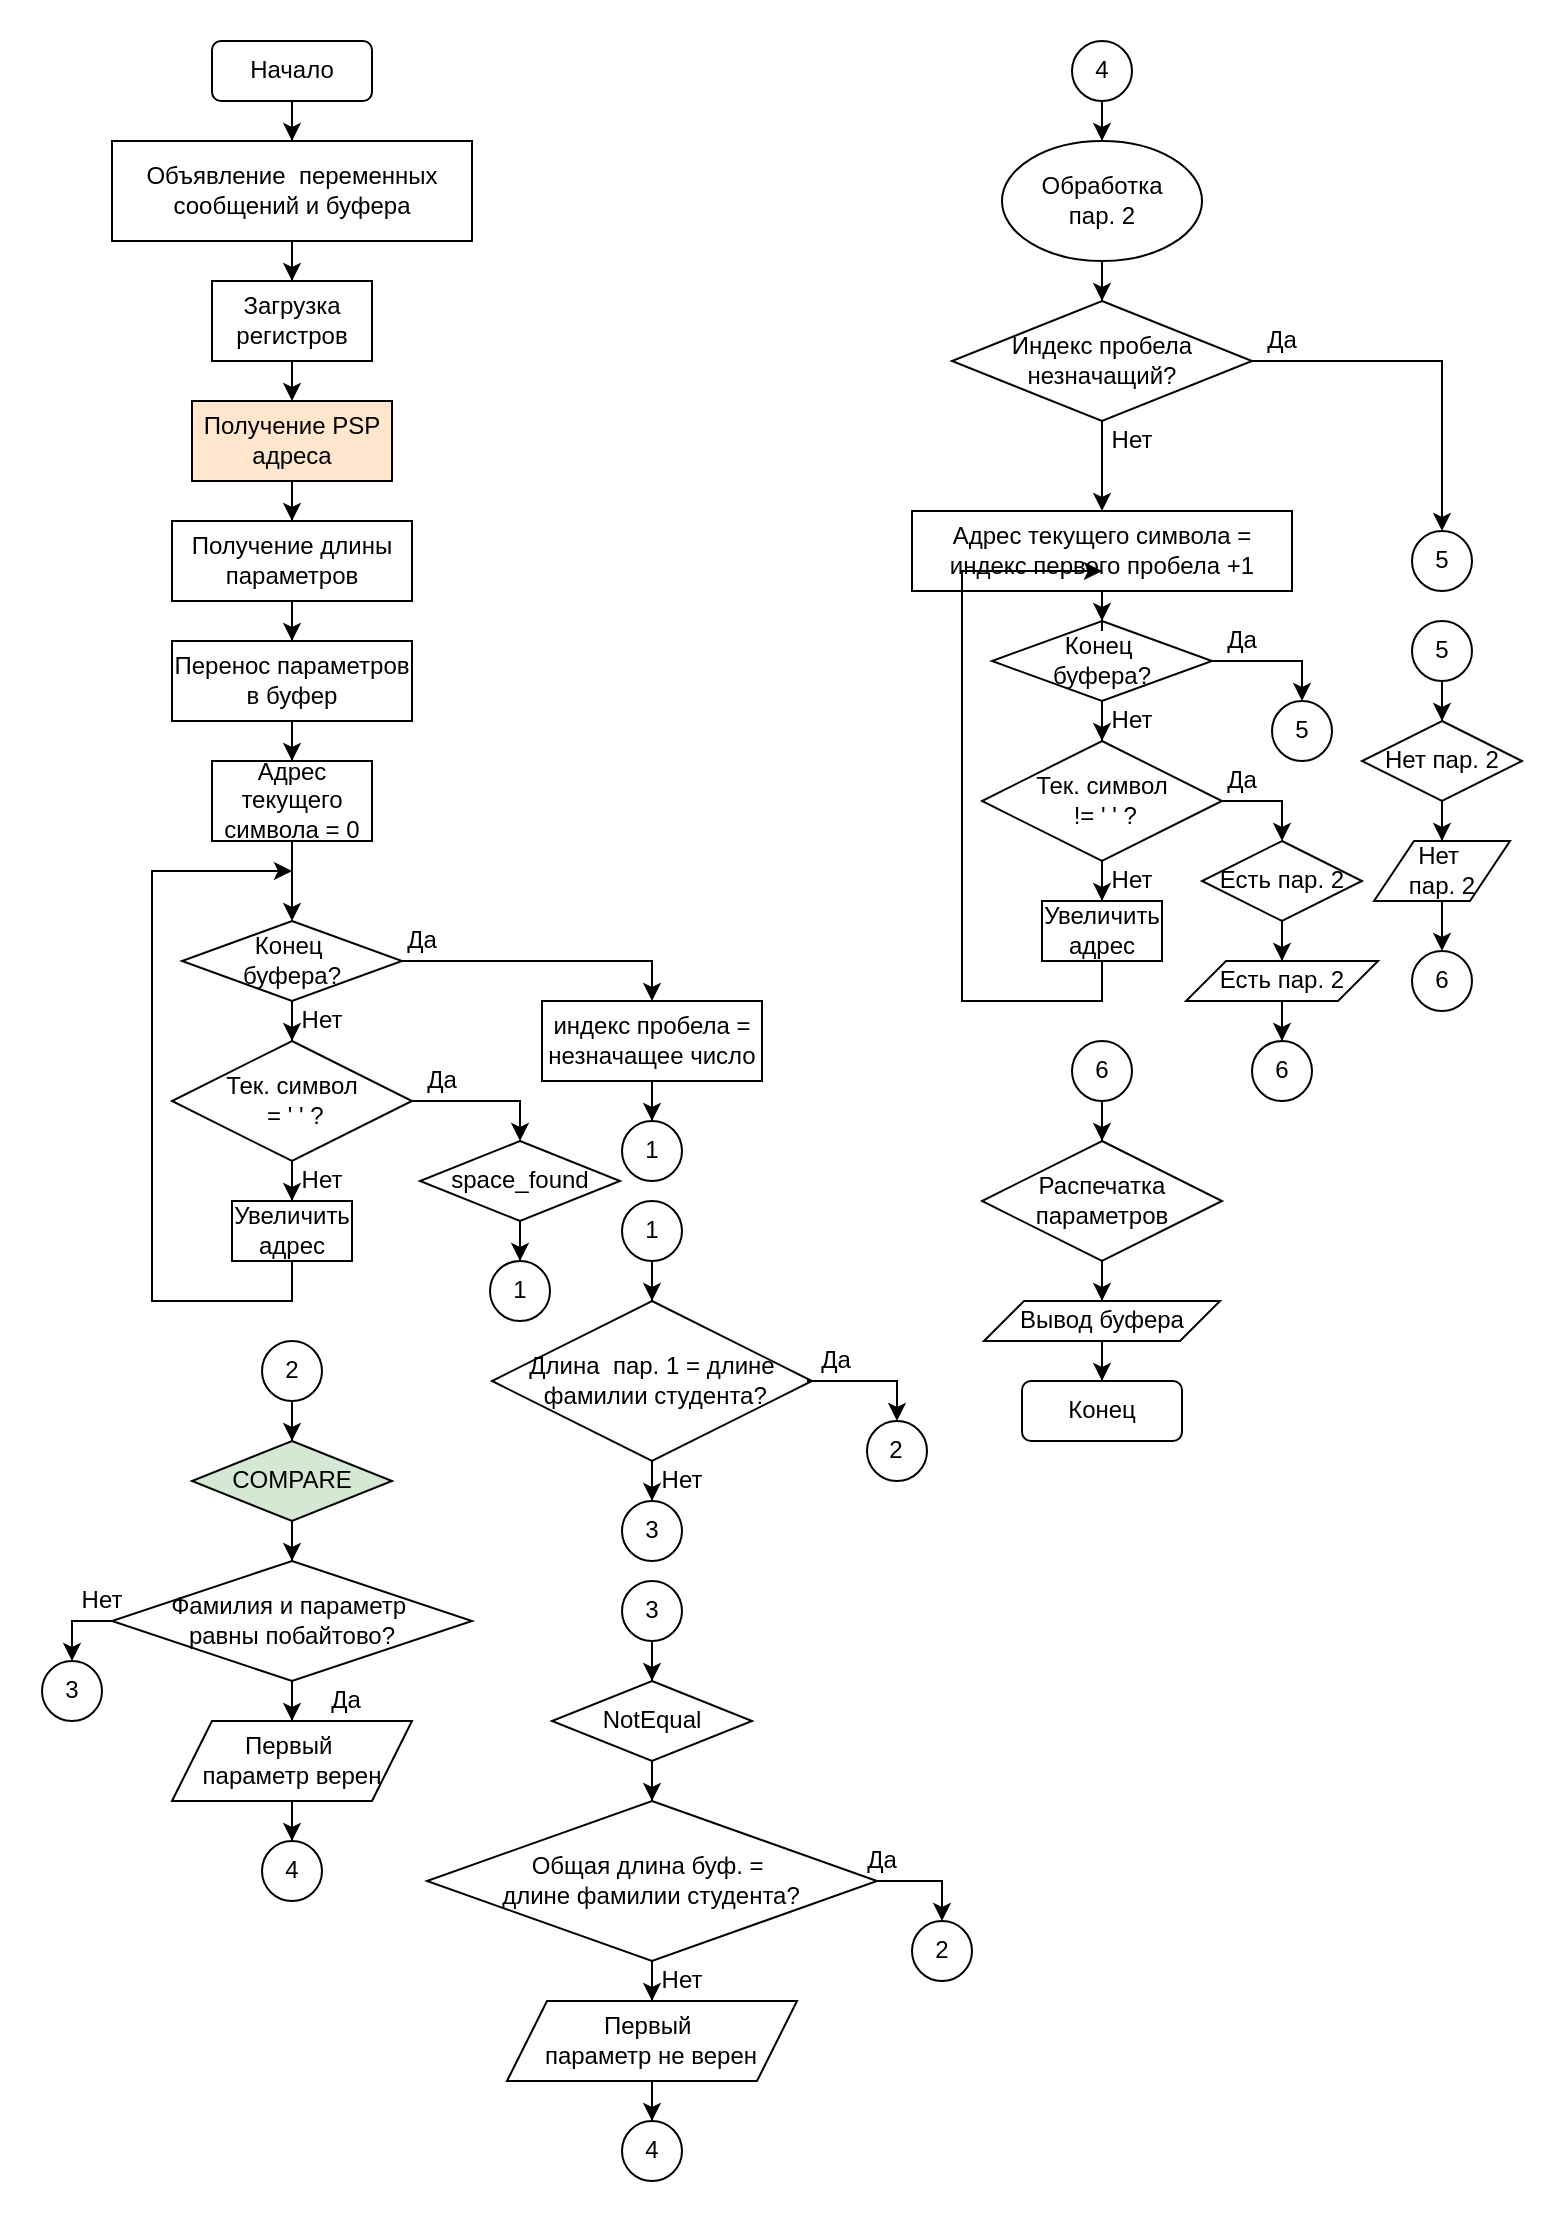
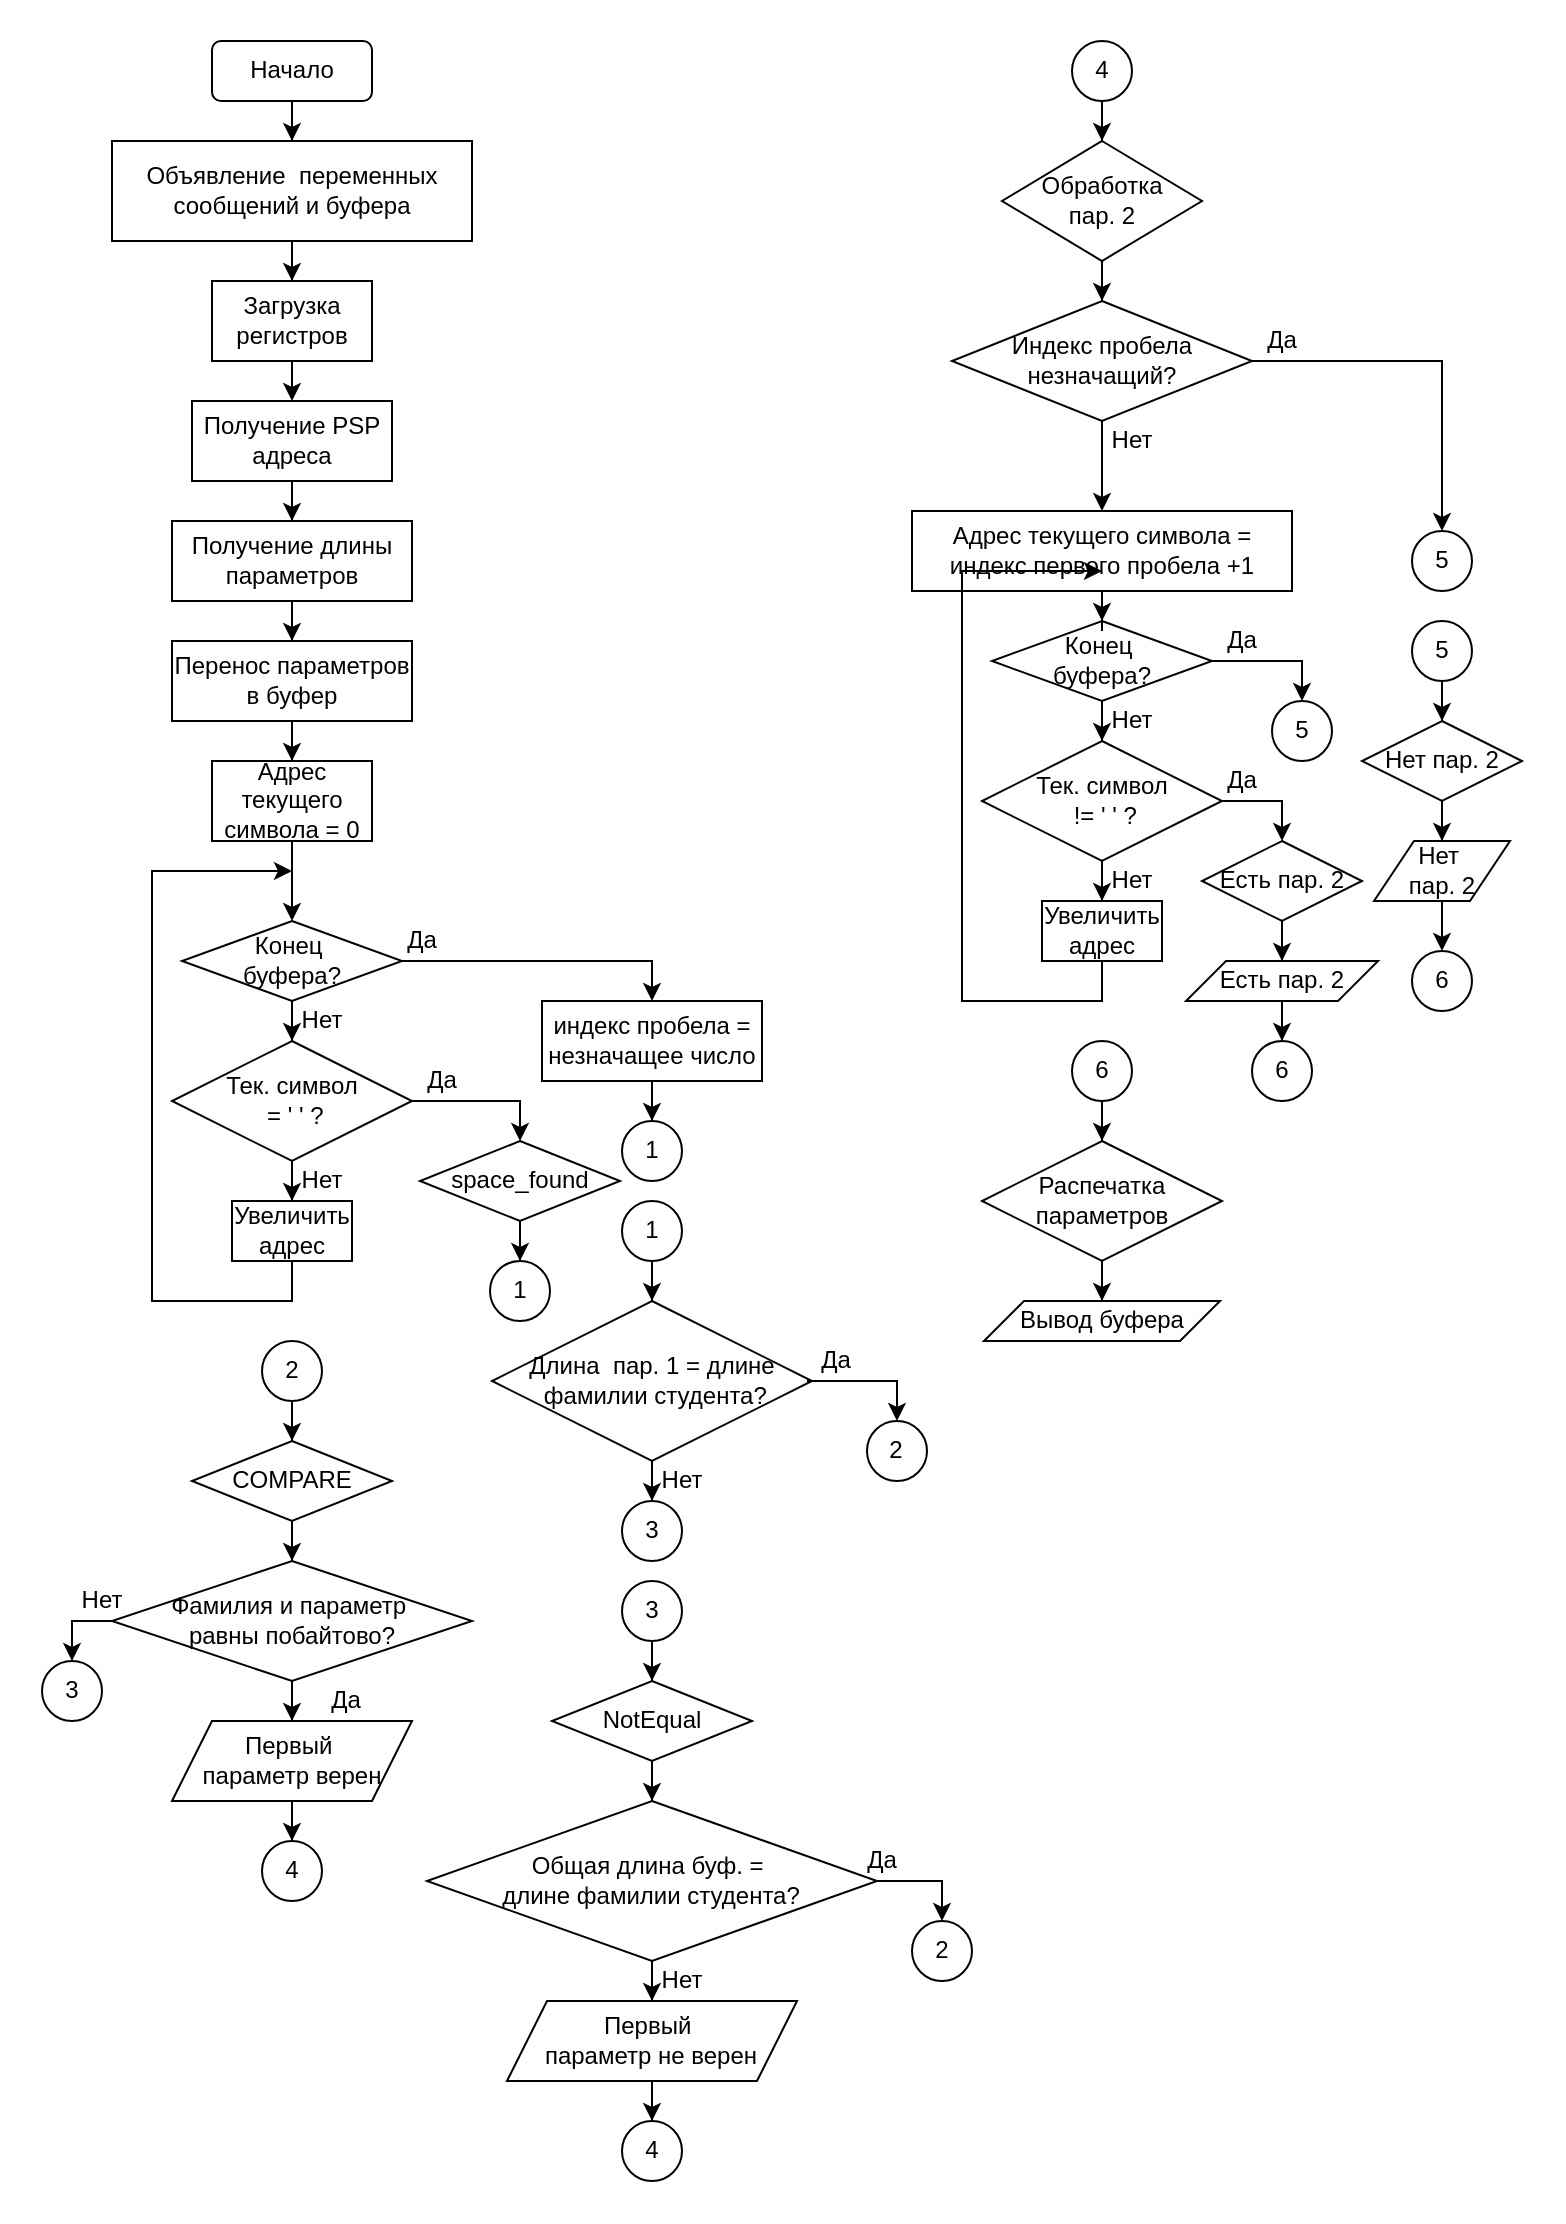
node "Обработка пар. 2": shape ellipse -> diamond
node "Получение PSP адреса": fillcolor #ffe6cc -> #ffffff
edge "Вывод буфера" -> "Конец": removed
node "Конец": removed
node "COMPARE": fillcolor #d5e8d4 -> #ffffff
